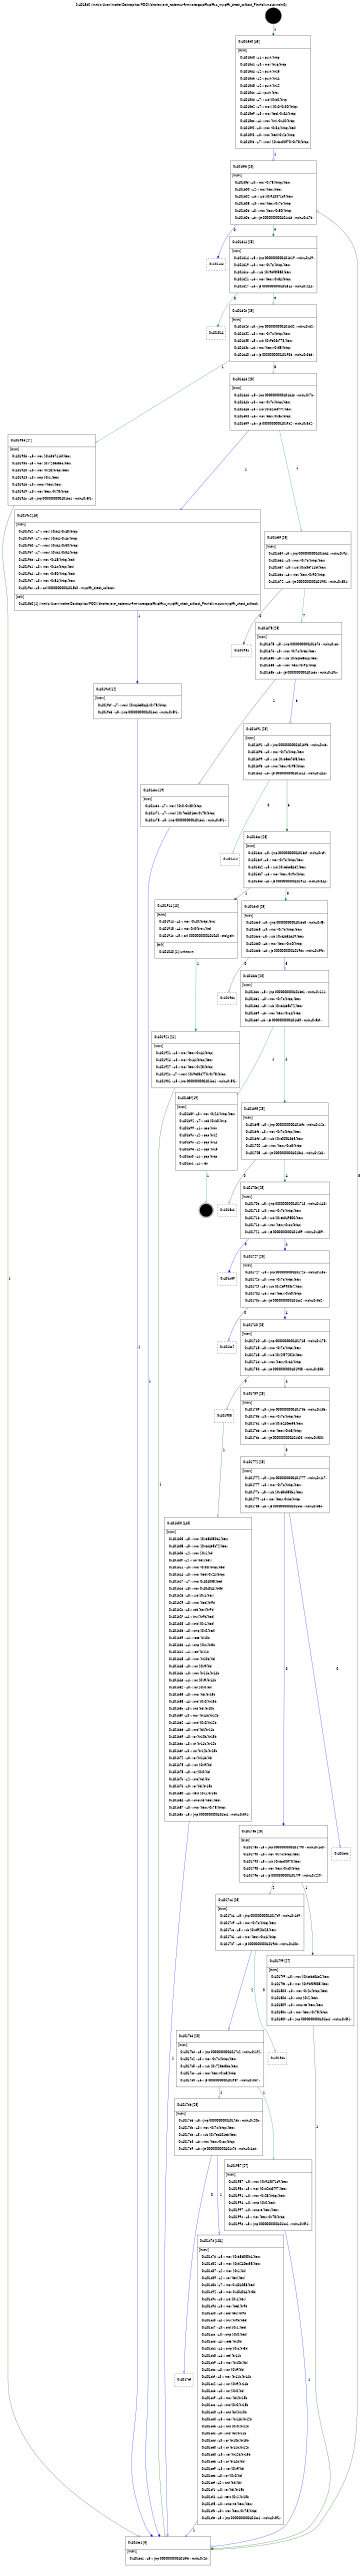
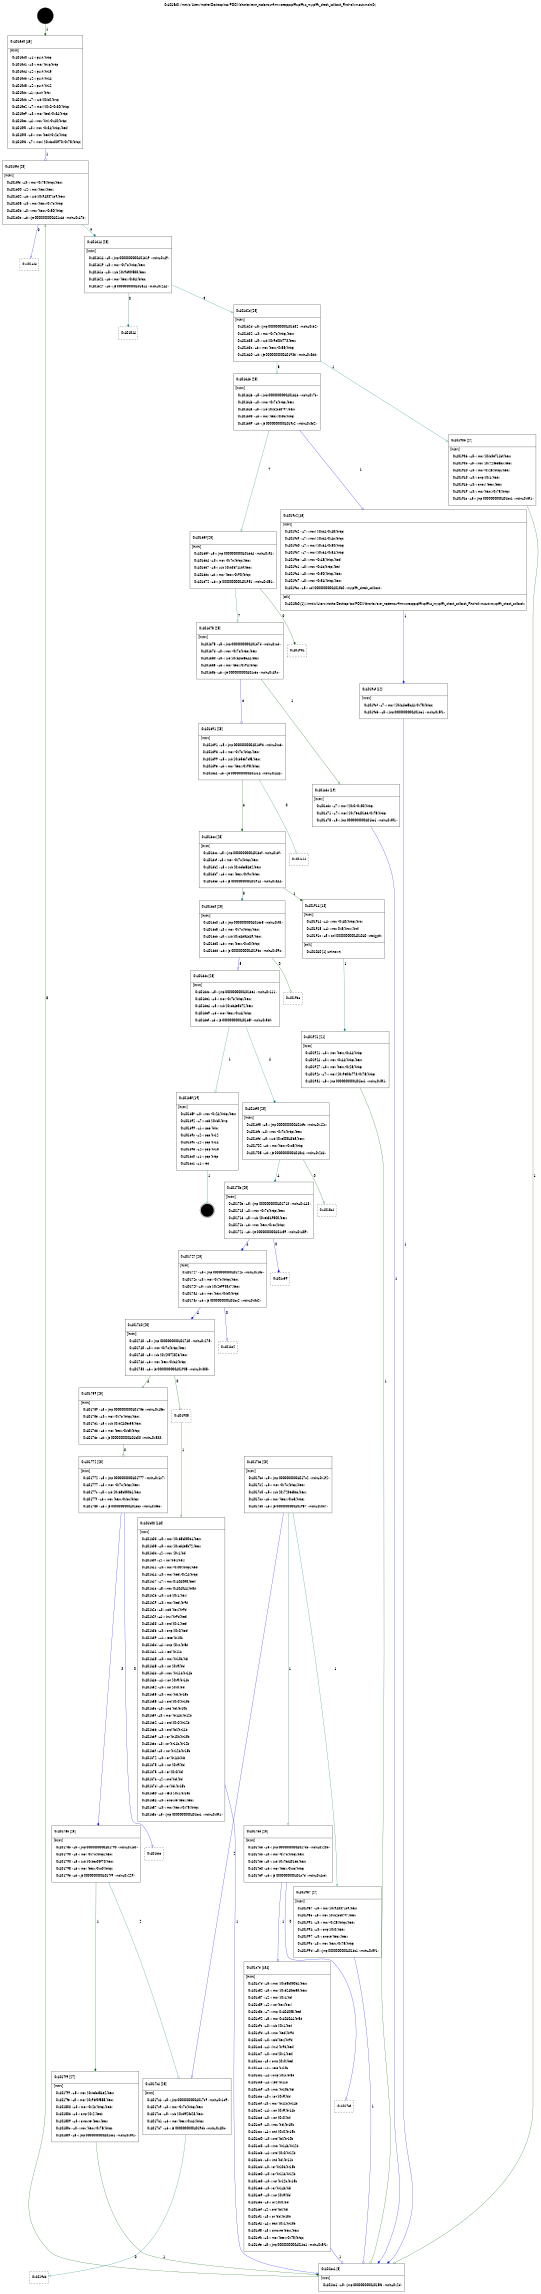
edge "0x4015fd [23]" -> "0x401a4d": arrowhead diamond -> onormal
edge "0x4017a4 [25]" -> "0x4017bd [25]": reversed
